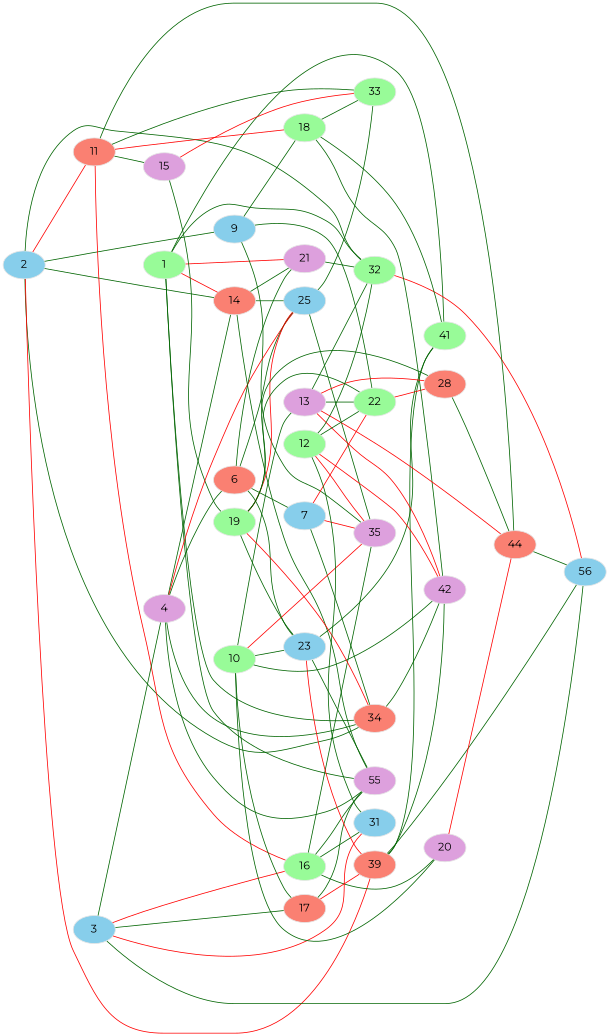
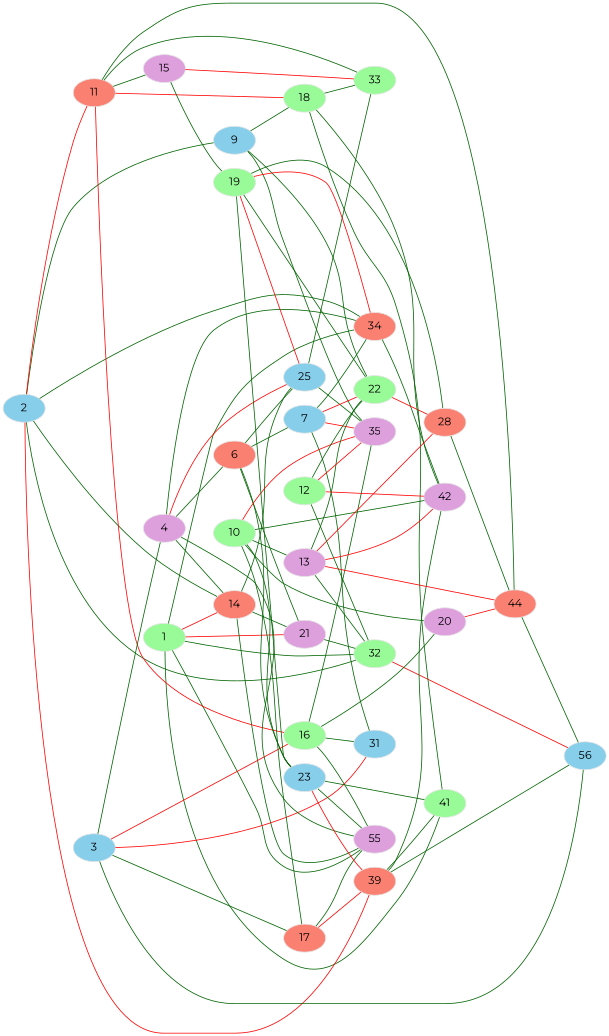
edge "12" -- "31": now "7" -- "31"
